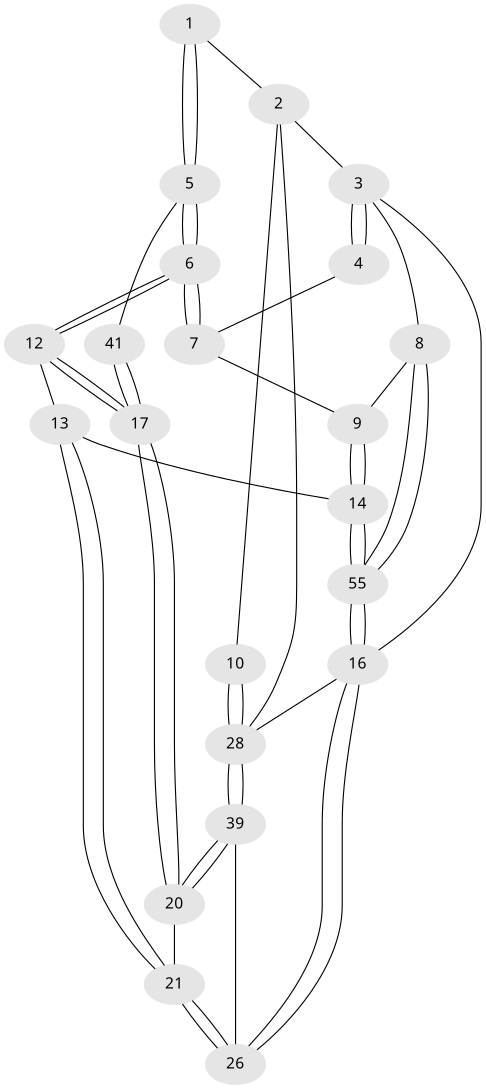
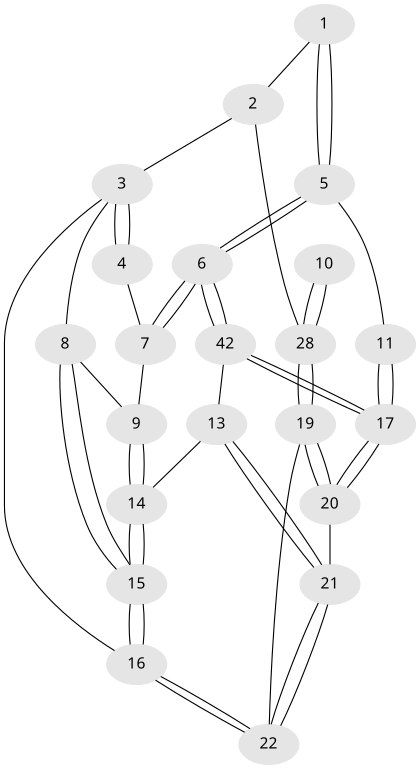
node "12": label "12" -> "42"
node "41": label "41" -> "11"
edge "2" -- "10": removed
node "55": label "55" -> "15"
edge "16" -- "28": removed
node "39": label "39" -> "19"
node "26": label "26" -> "22"
